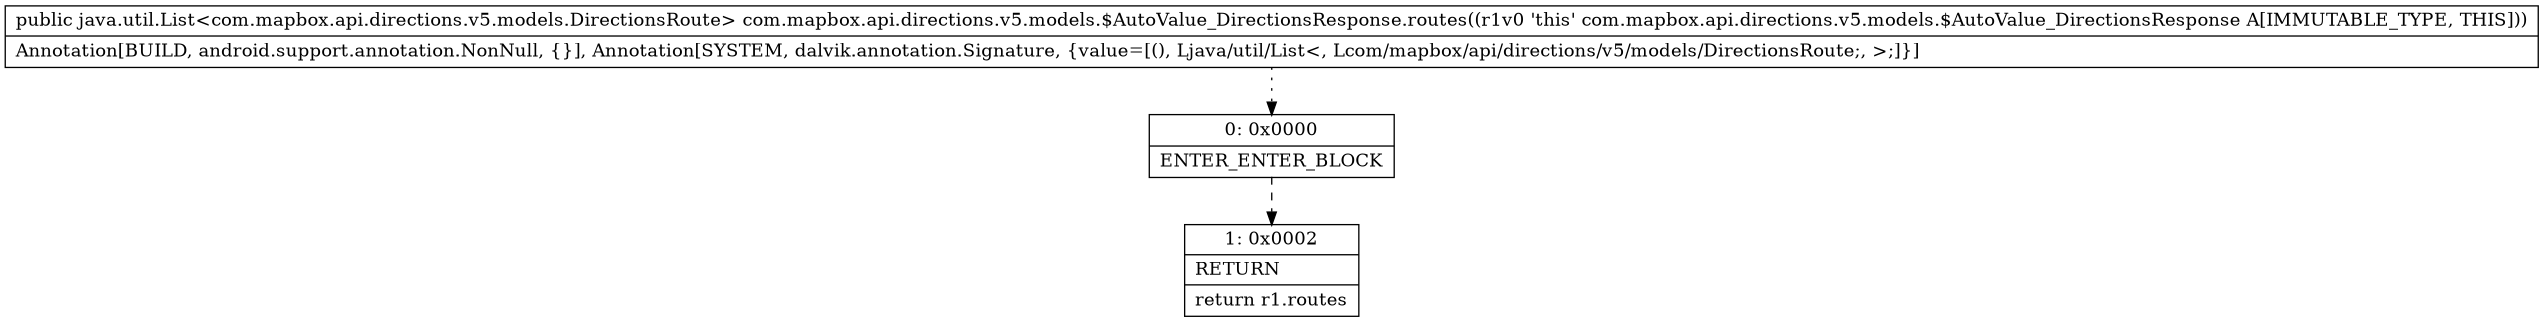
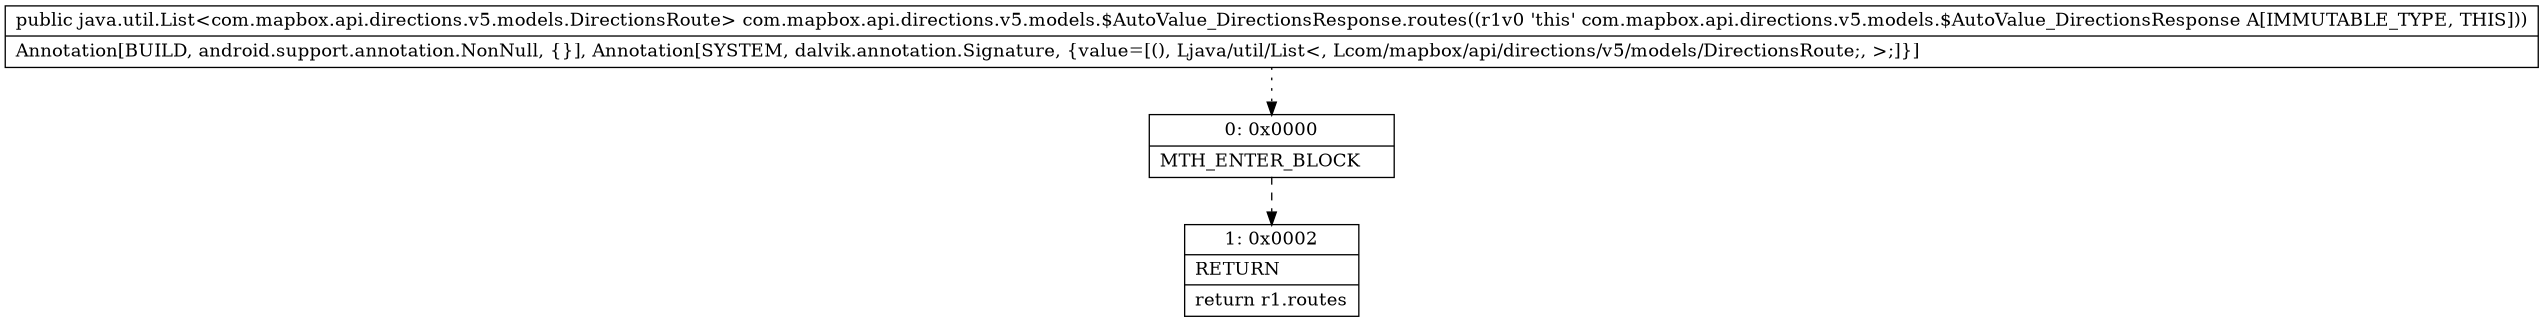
node "0: 0x0000": text "ENTER_ENTER_BLOCK" -> "MTH_ENTER_BLOCK"
